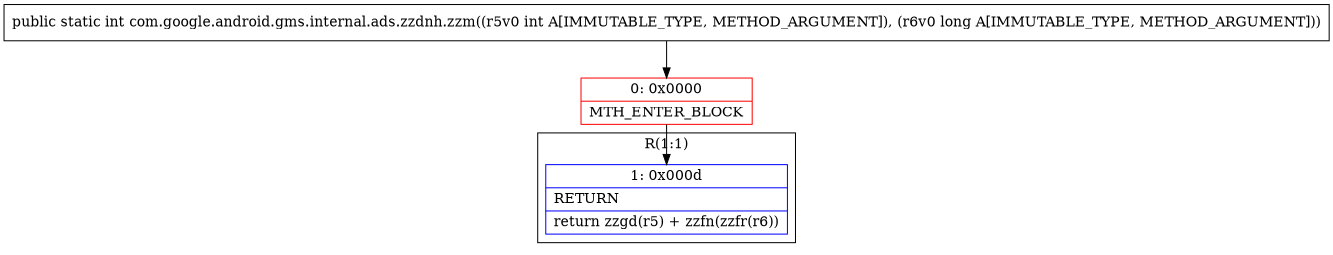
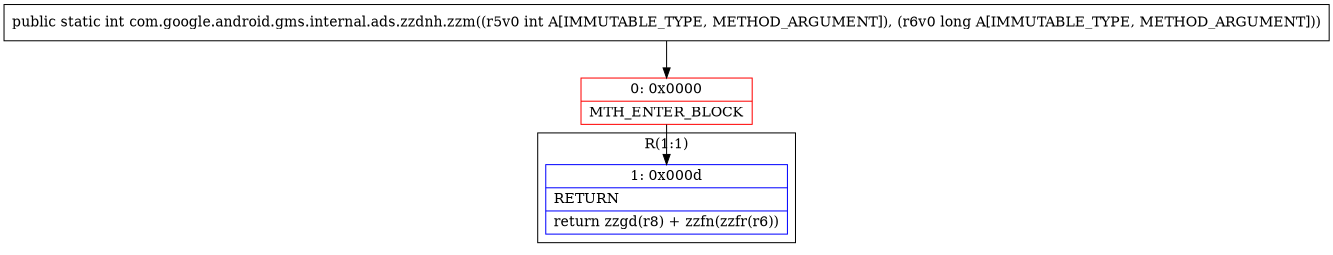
node "1: 0x000d": text "return zzgd(r5) + zzfn(zzfr(r6))" -> "return zzgd(r8) + zzfn(zzfr(r6))"
